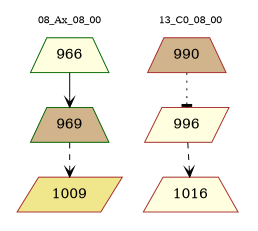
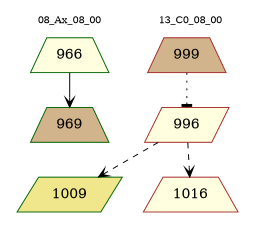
node "990": label "990" -> "999"
edge "969" -> "1009": now "996" -> "1009"
node "1009": color brown -> darkgreen
